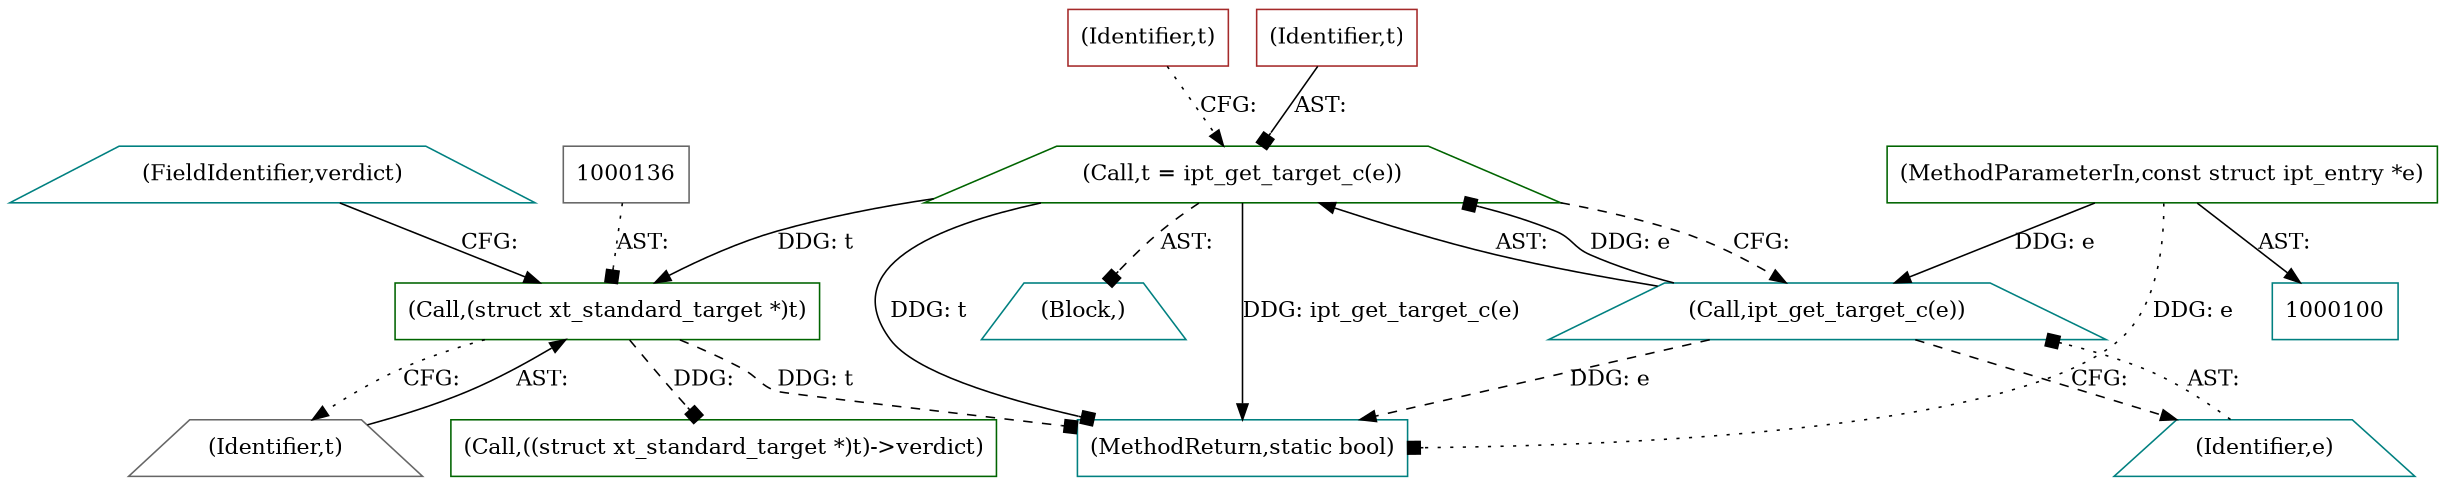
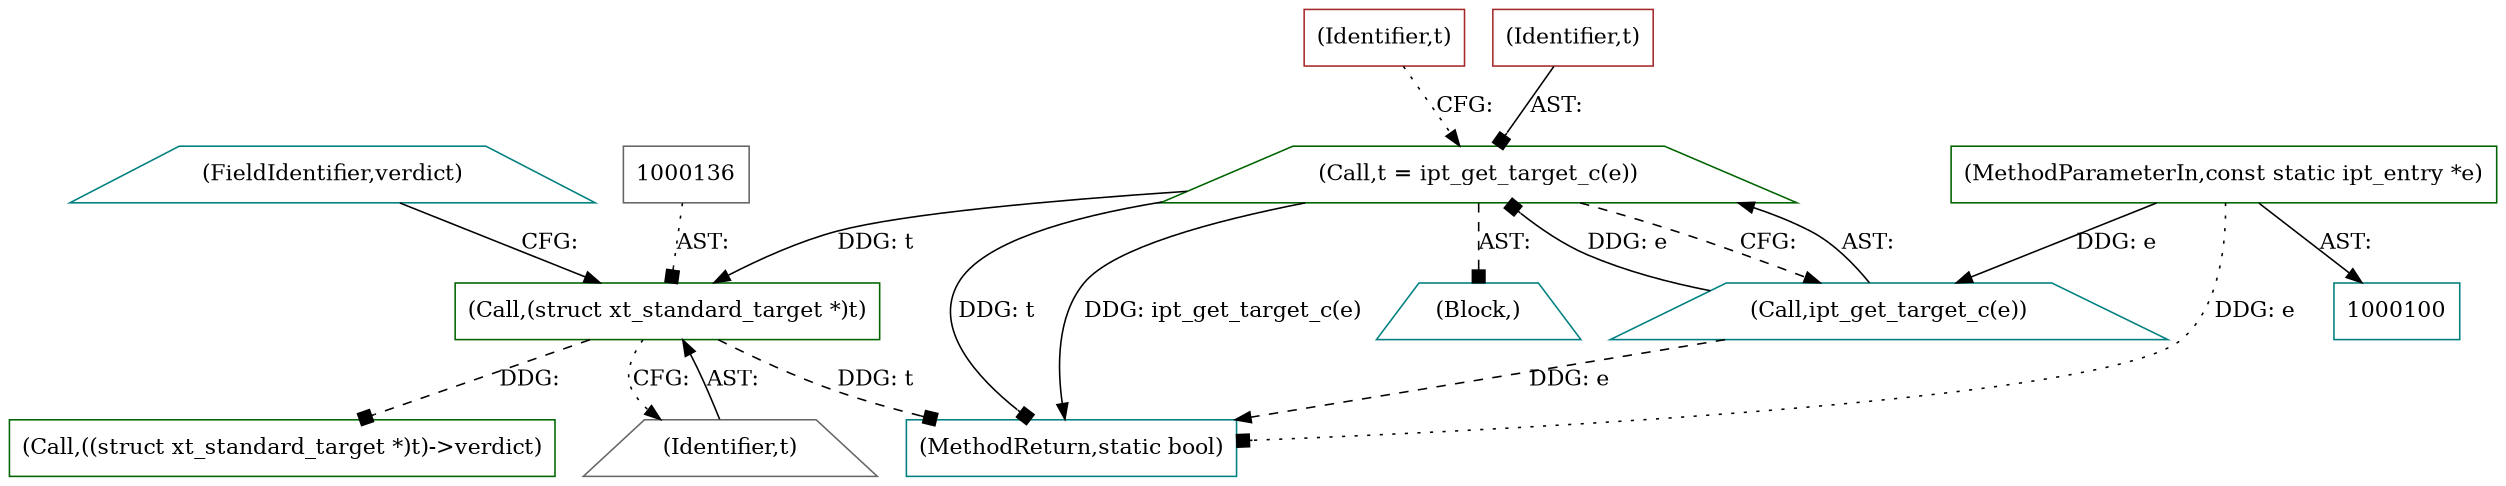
node "(MethodParameterIn,const struct ipt_entry *e)": label "(MethodParameterIn,const struct ipt_entry *e)" -> "(MethodParameterIn,const static ipt_entry *e)"
node "(Identifier,e)": removed
